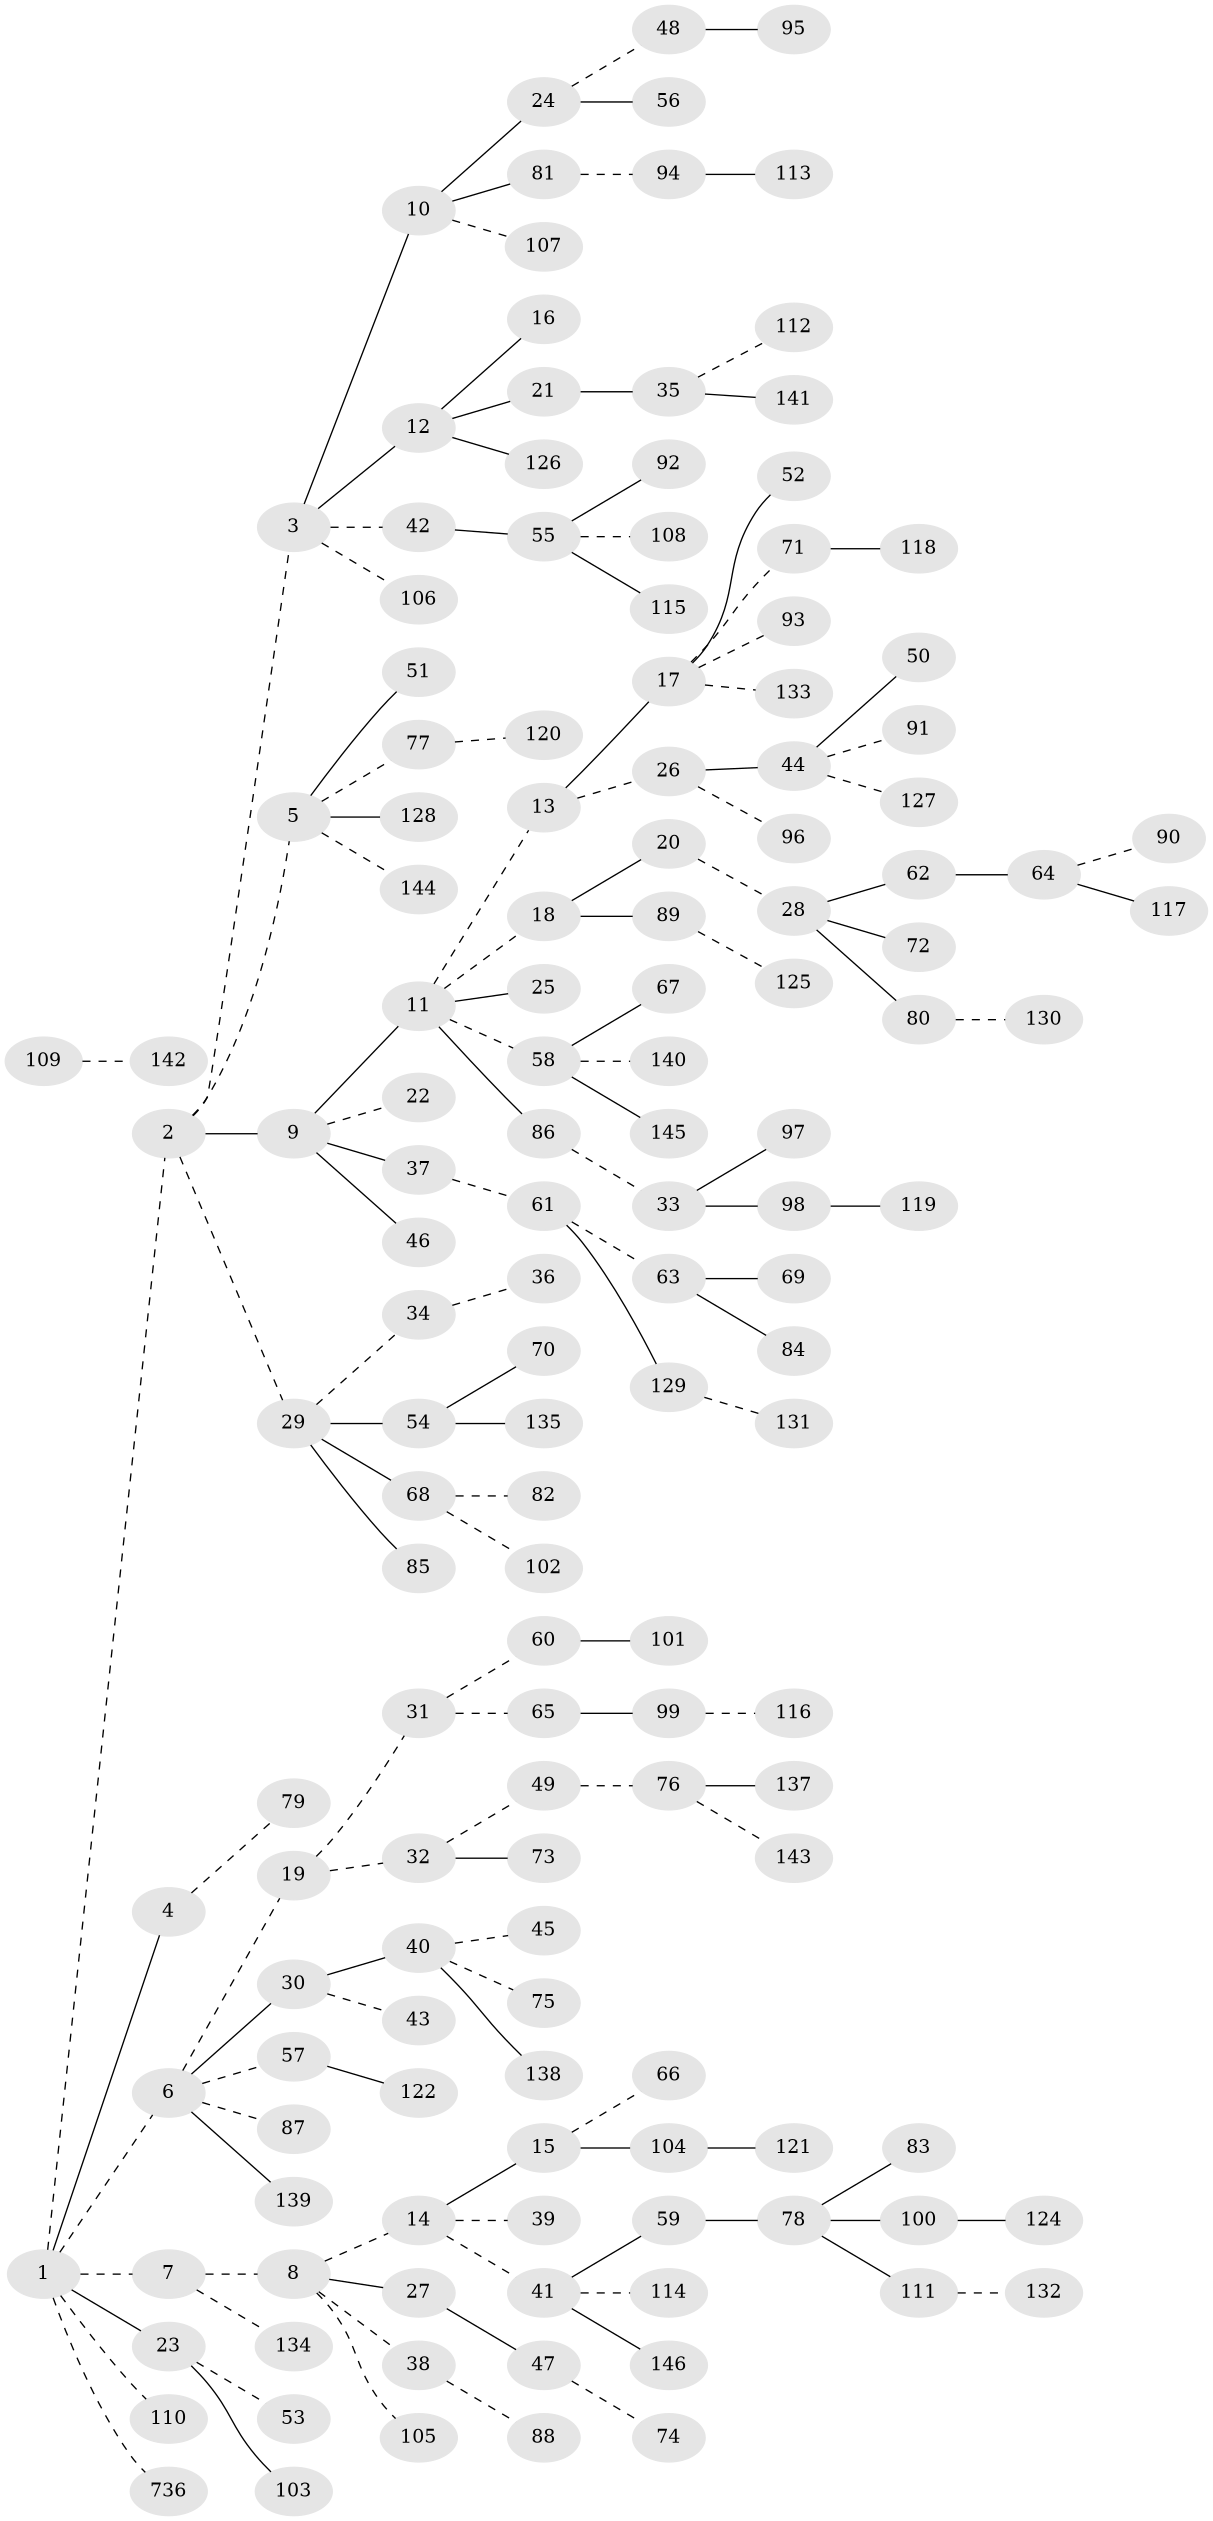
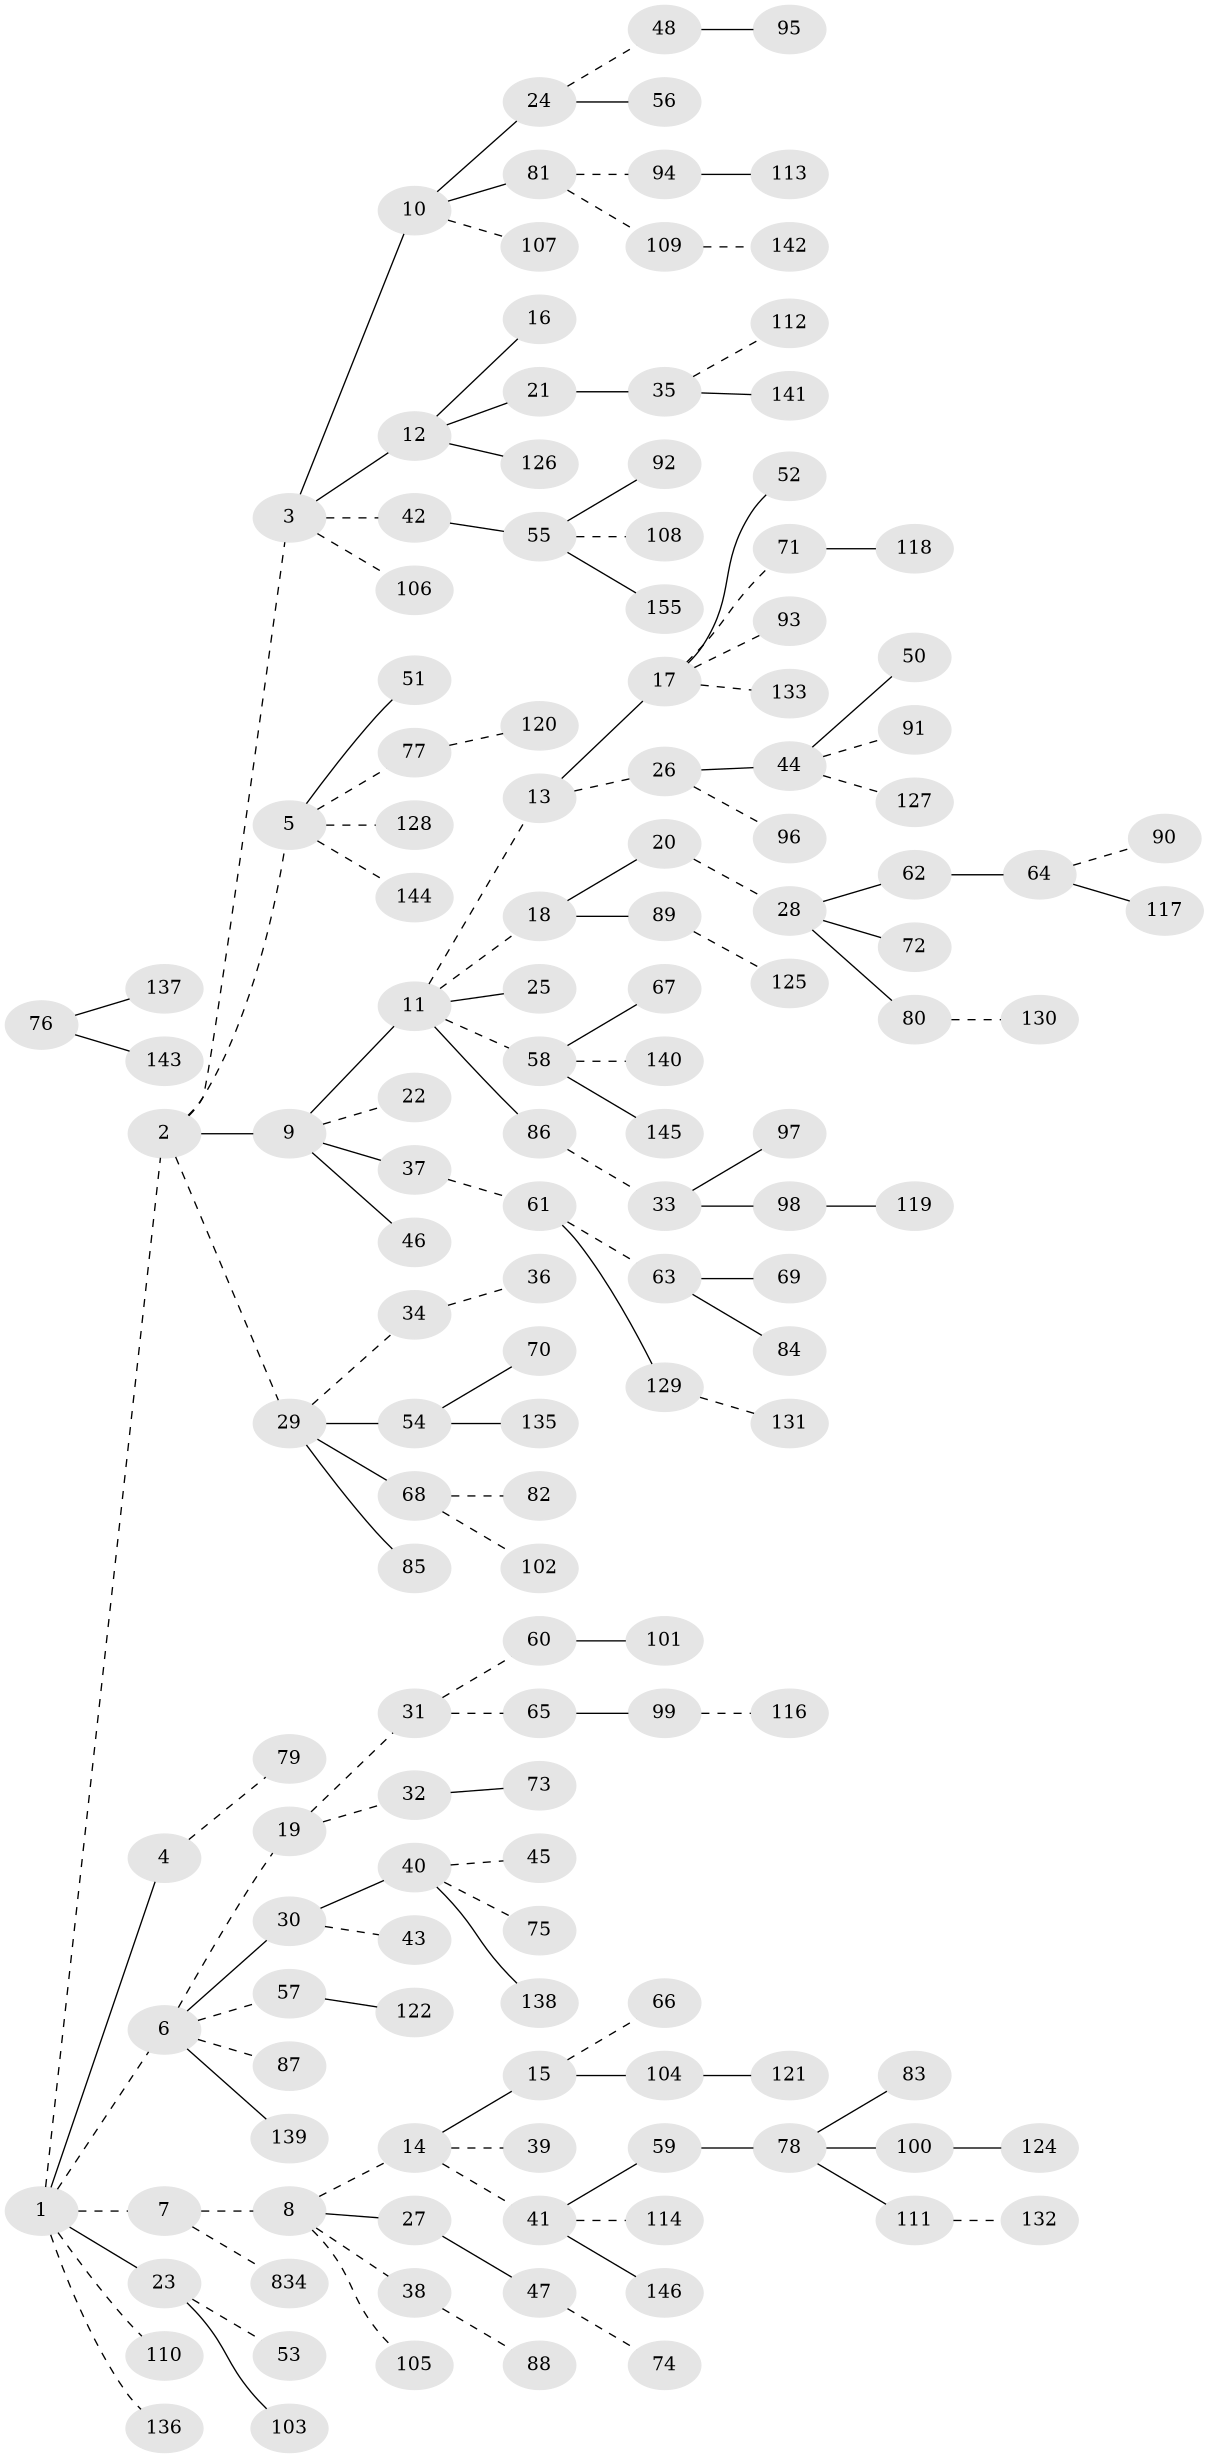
edge "81" -- "109": added
node "115": label "115" -> "155"
edge "5" -- "128": style solid -> dashed
node "49": removed
edge "76" -- "143": style dashed -> solid
node "134": label "134" -> "834"
node "736": label "736" -> "136"
